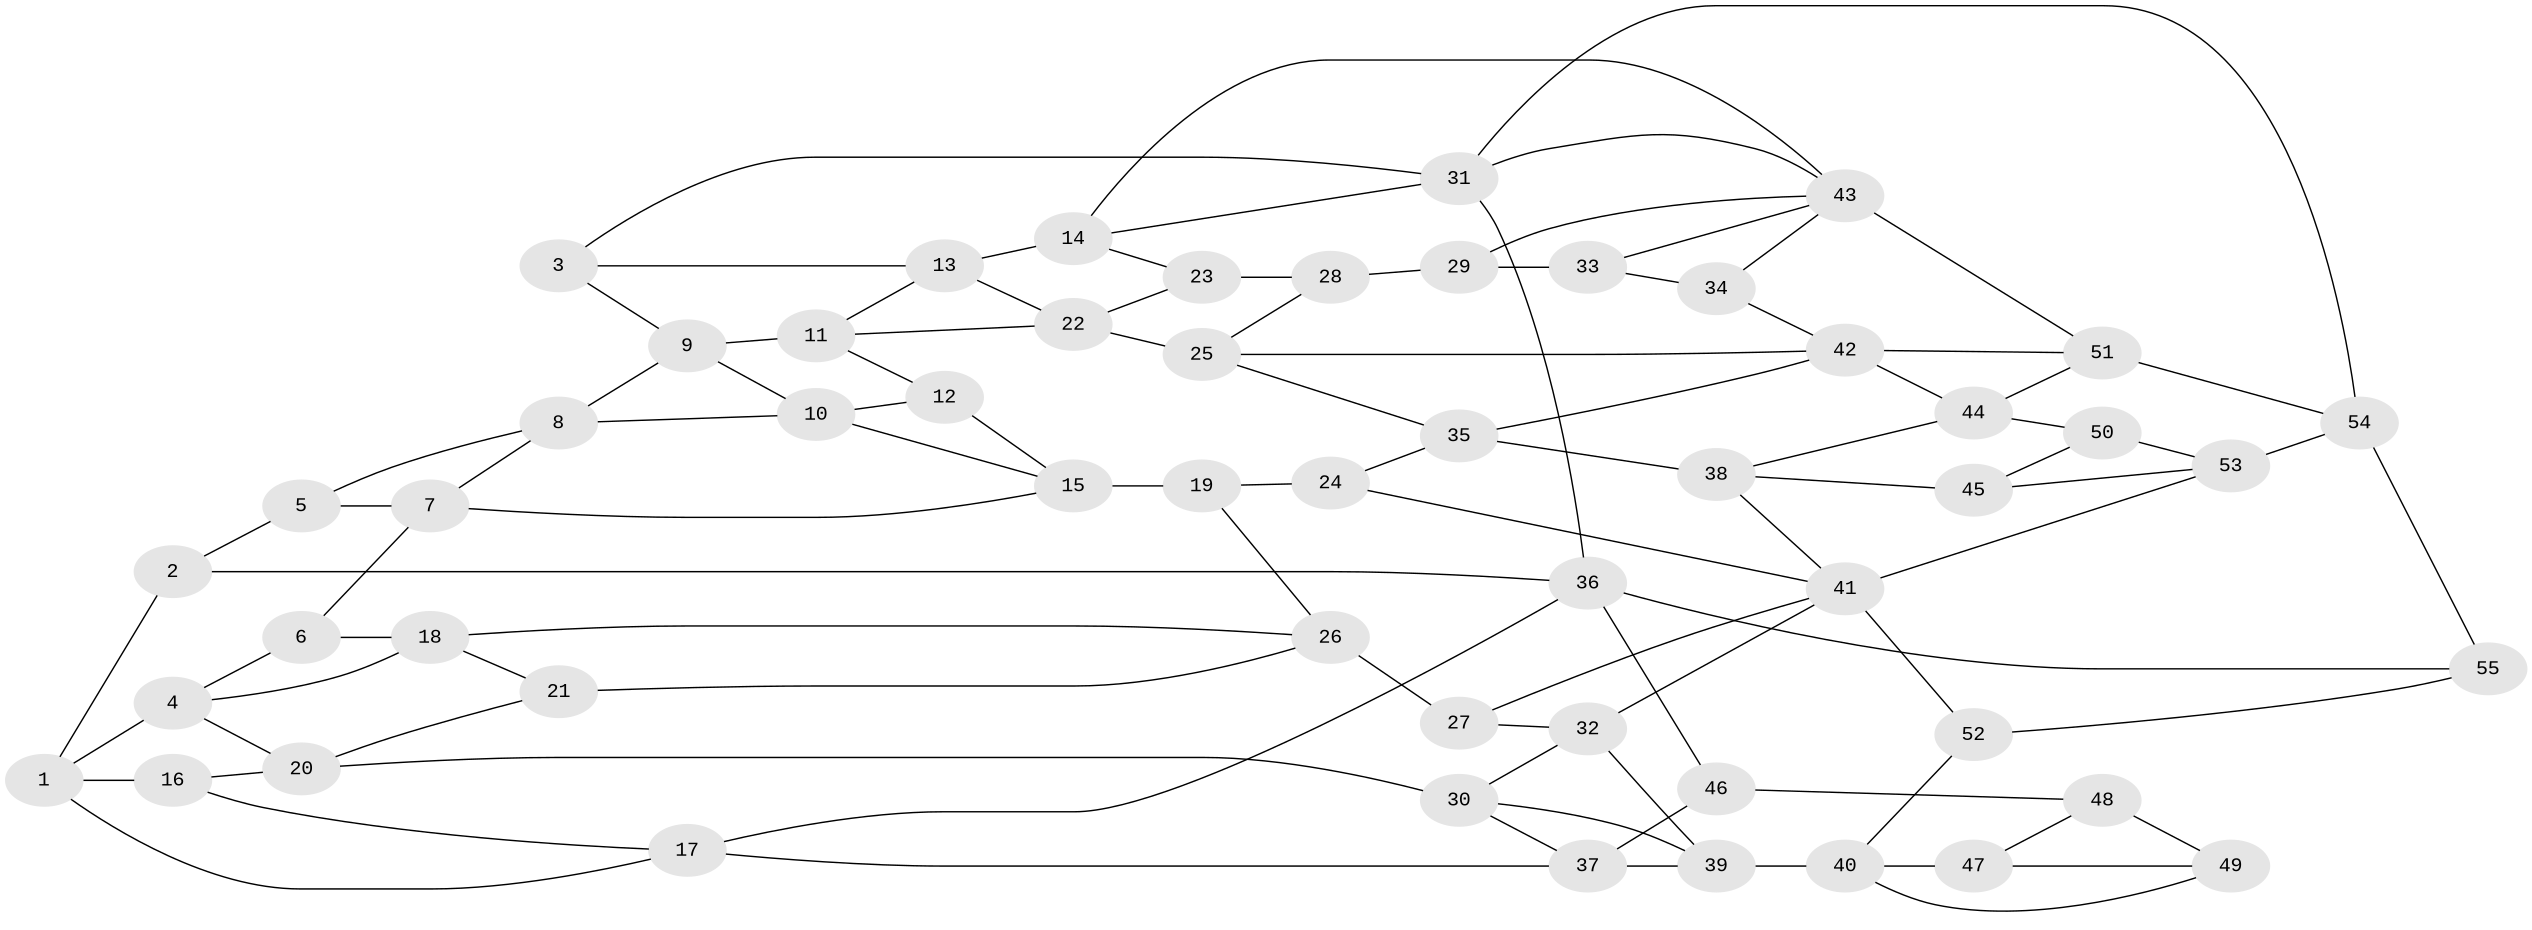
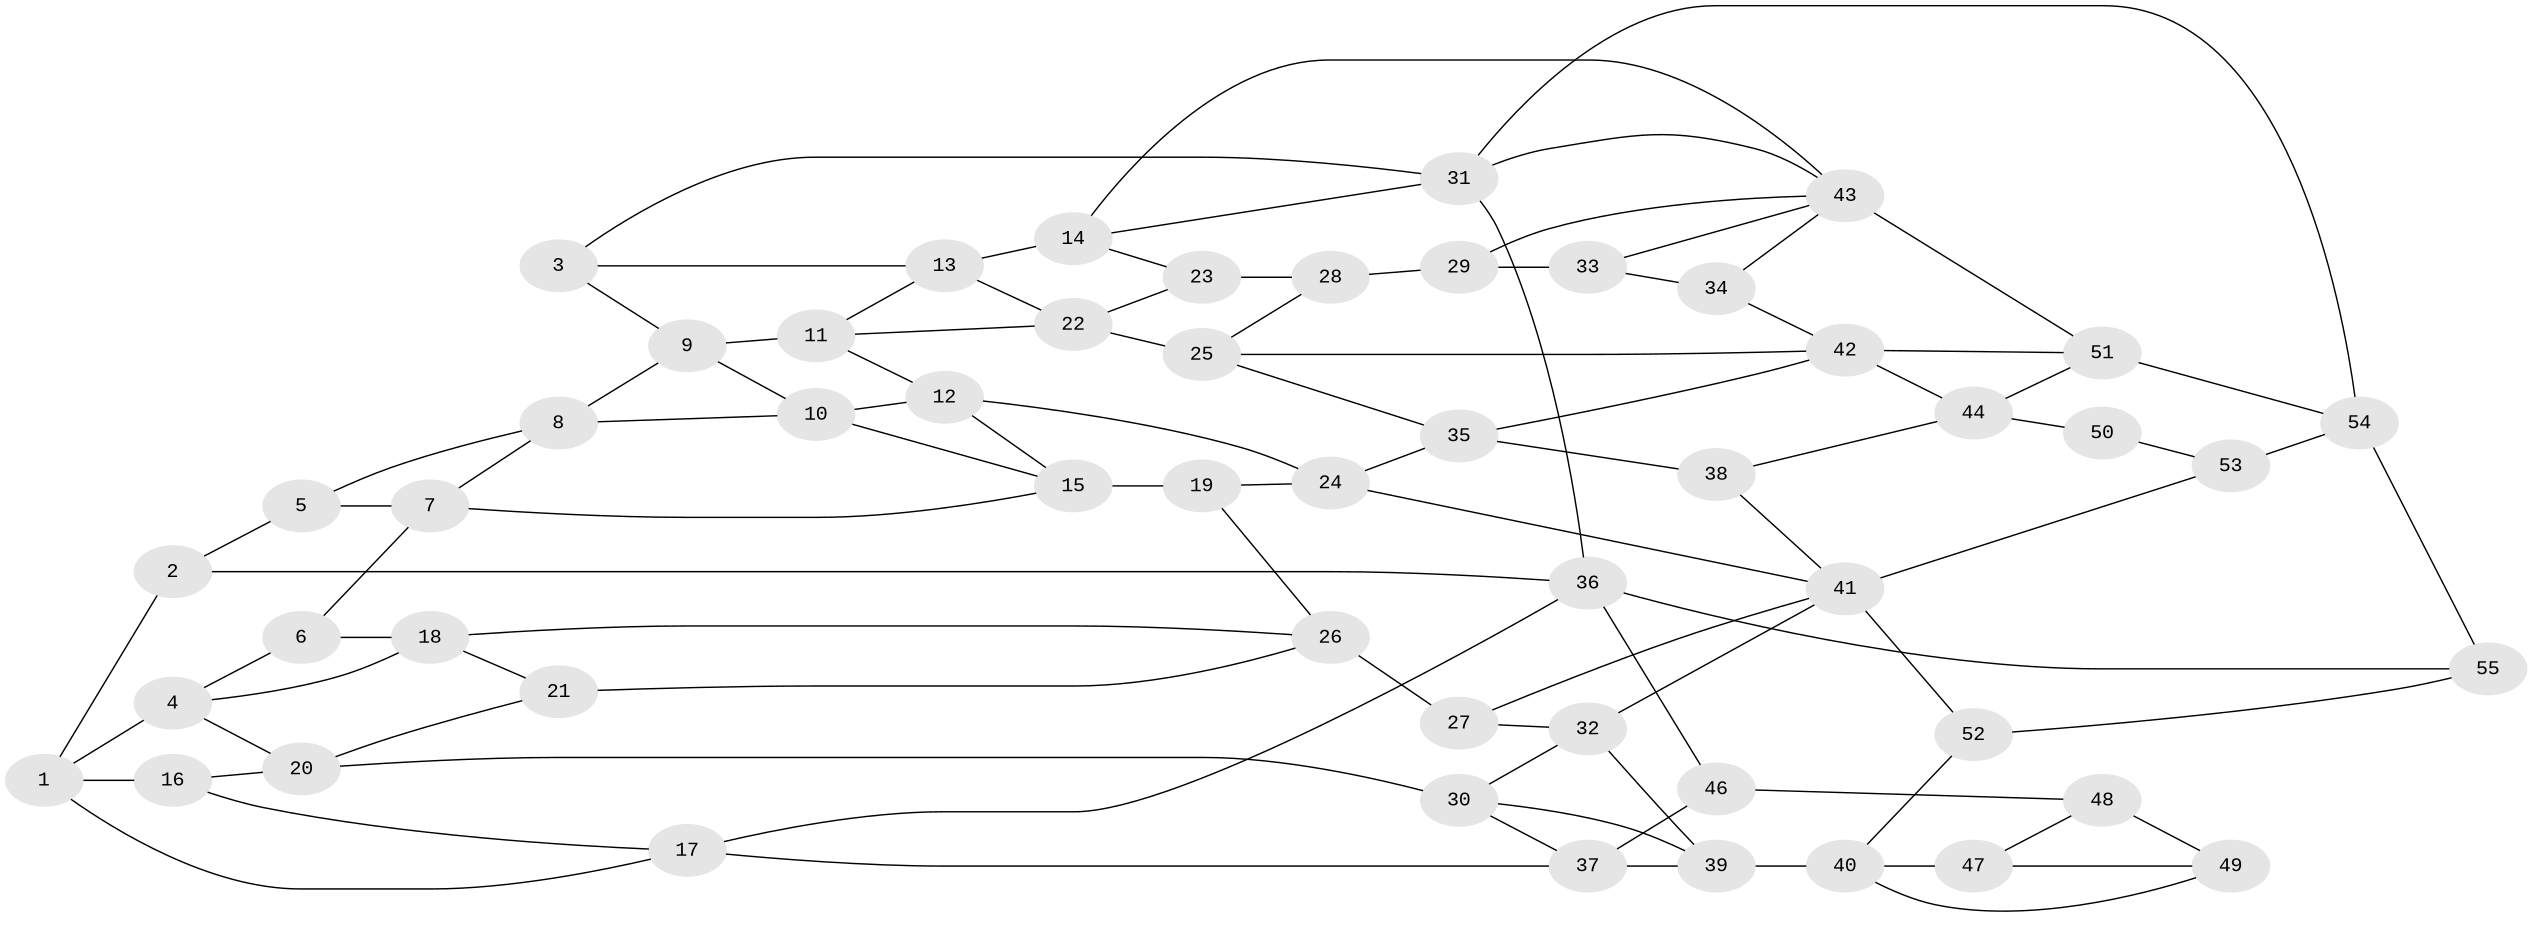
edge "12" -- "24": added
node "45": removed
